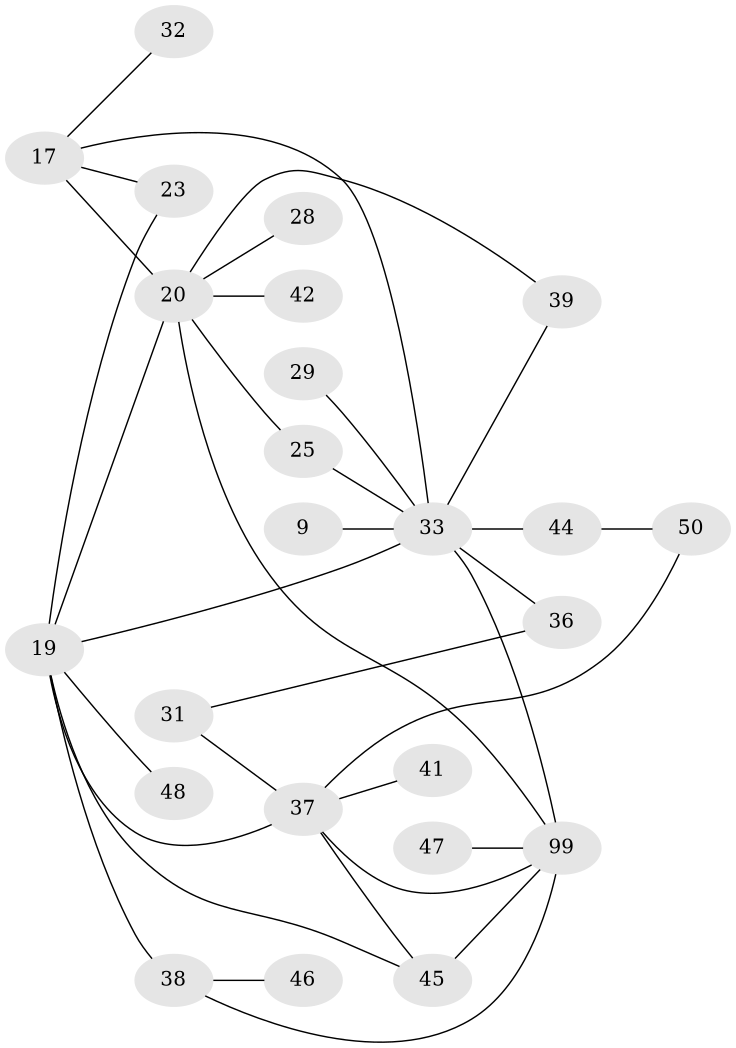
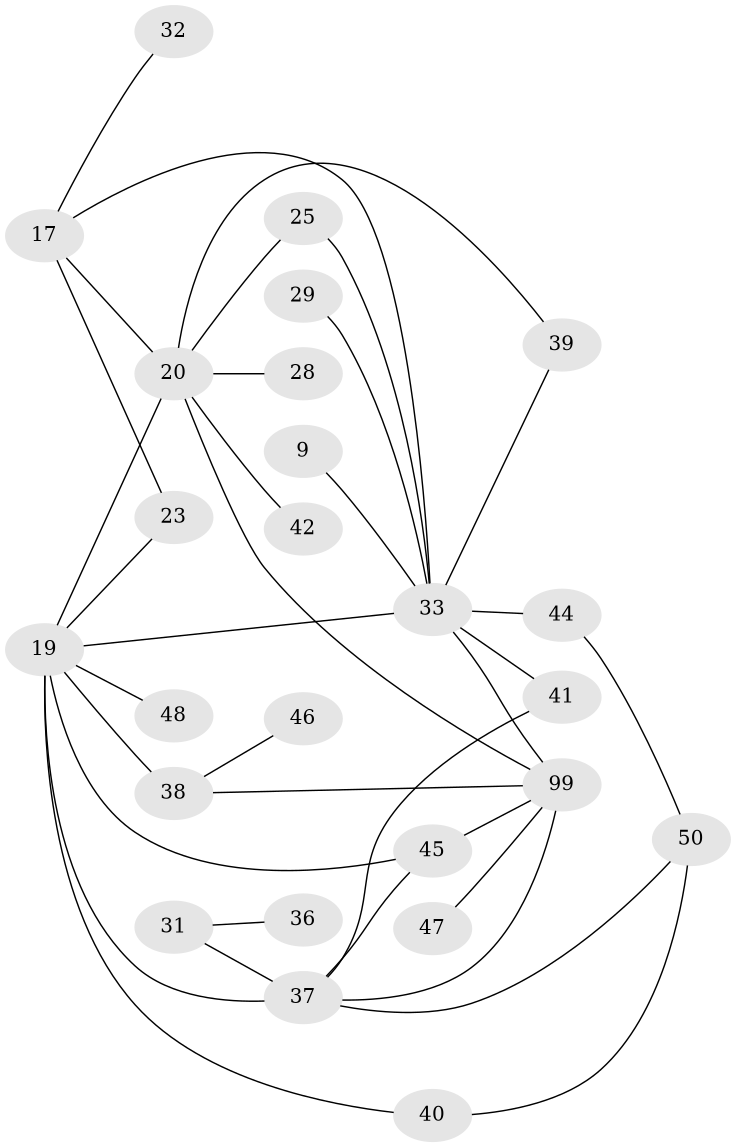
edge "33" -- "36": now "33" -- "41"
node "40": added
